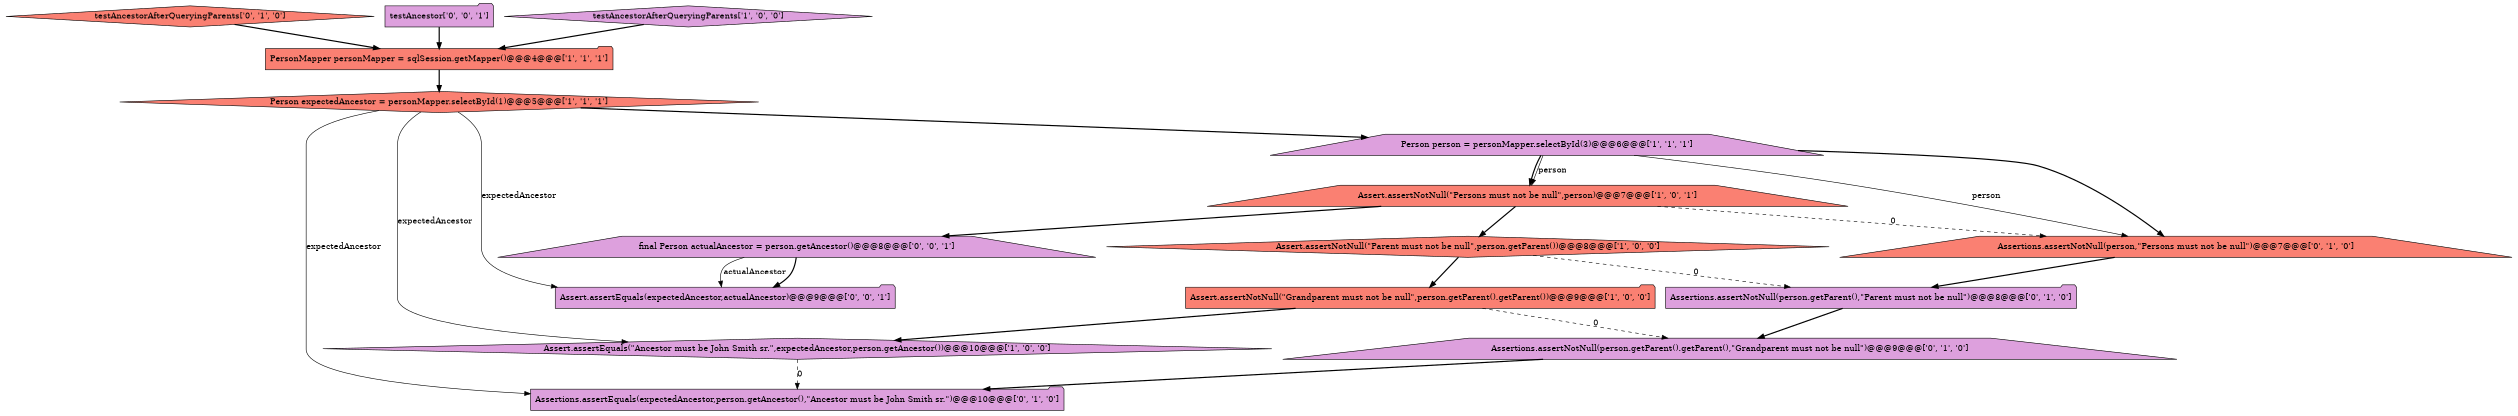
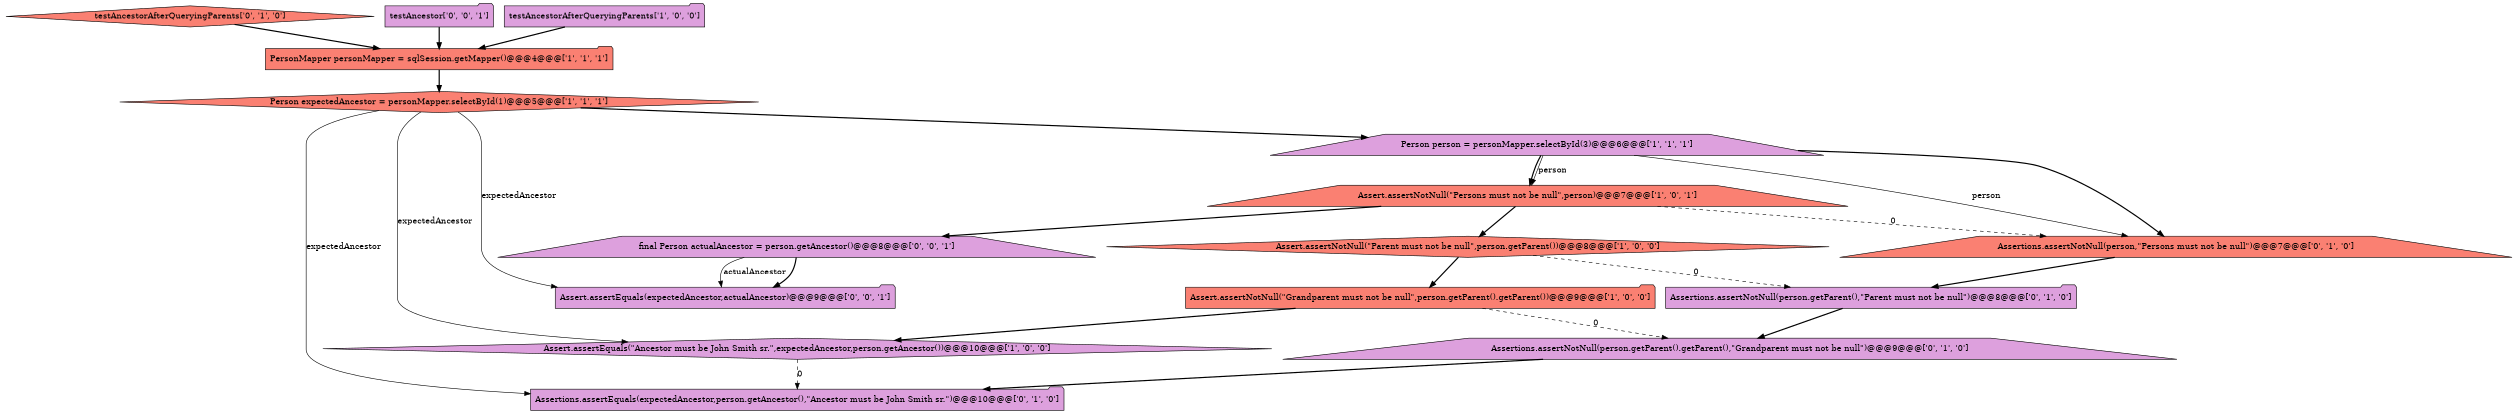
node "testAncestorAfterQueryingParents['1', '0', '0']": shape diamond -> folder
